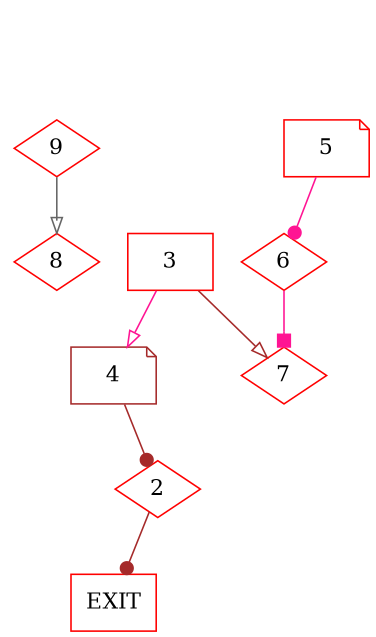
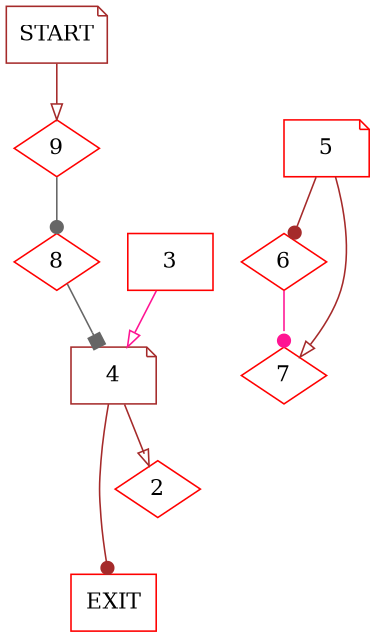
node "START": added
edge "9" -> "8": arrowhead onormal -> dot
edge "5" -> "6": color deeppink -> brown
edge "8" -> "4": added
edge "6" -> "7": arrowhead box -> dot
edge "3" -> "7": now "5" -> "7"
edge "4" -> "2": arrowhead dot -> onormal
edge "2" -> "EXIT": now "4" -> "EXIT"
